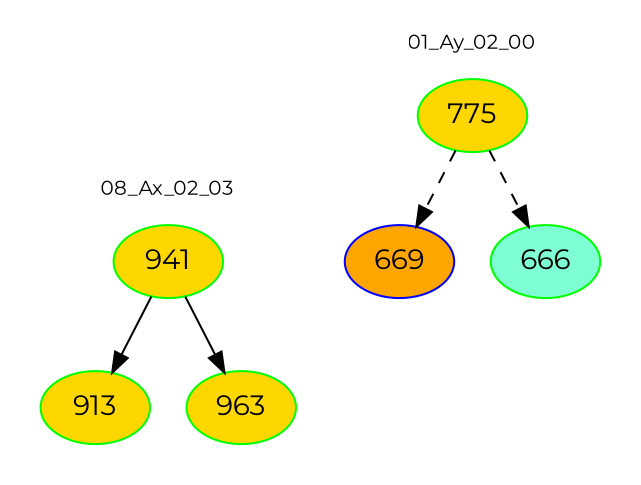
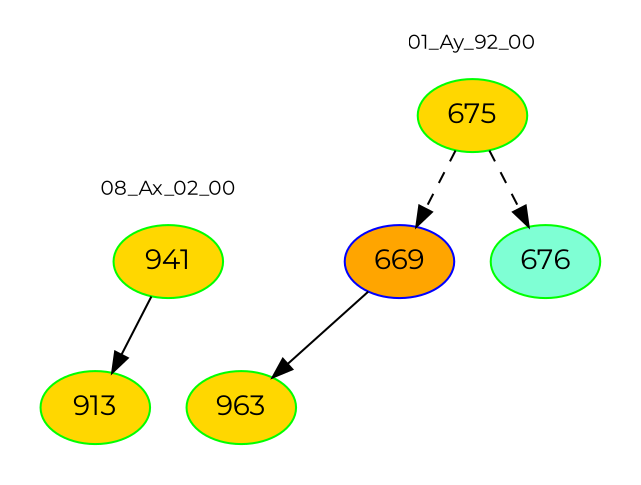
cluster "01_Ay_02_00": label "01_Ay_02_00" -> "01_Ay_92_00"
node "775": label "775" -> "675"
cluster "08_Ax_02_03": label "08_Ax_02_03" -> "08_Ax_02_00"
node "666": label "666" -> "676"
edge "941" -> "963": now "669" -> "963"
